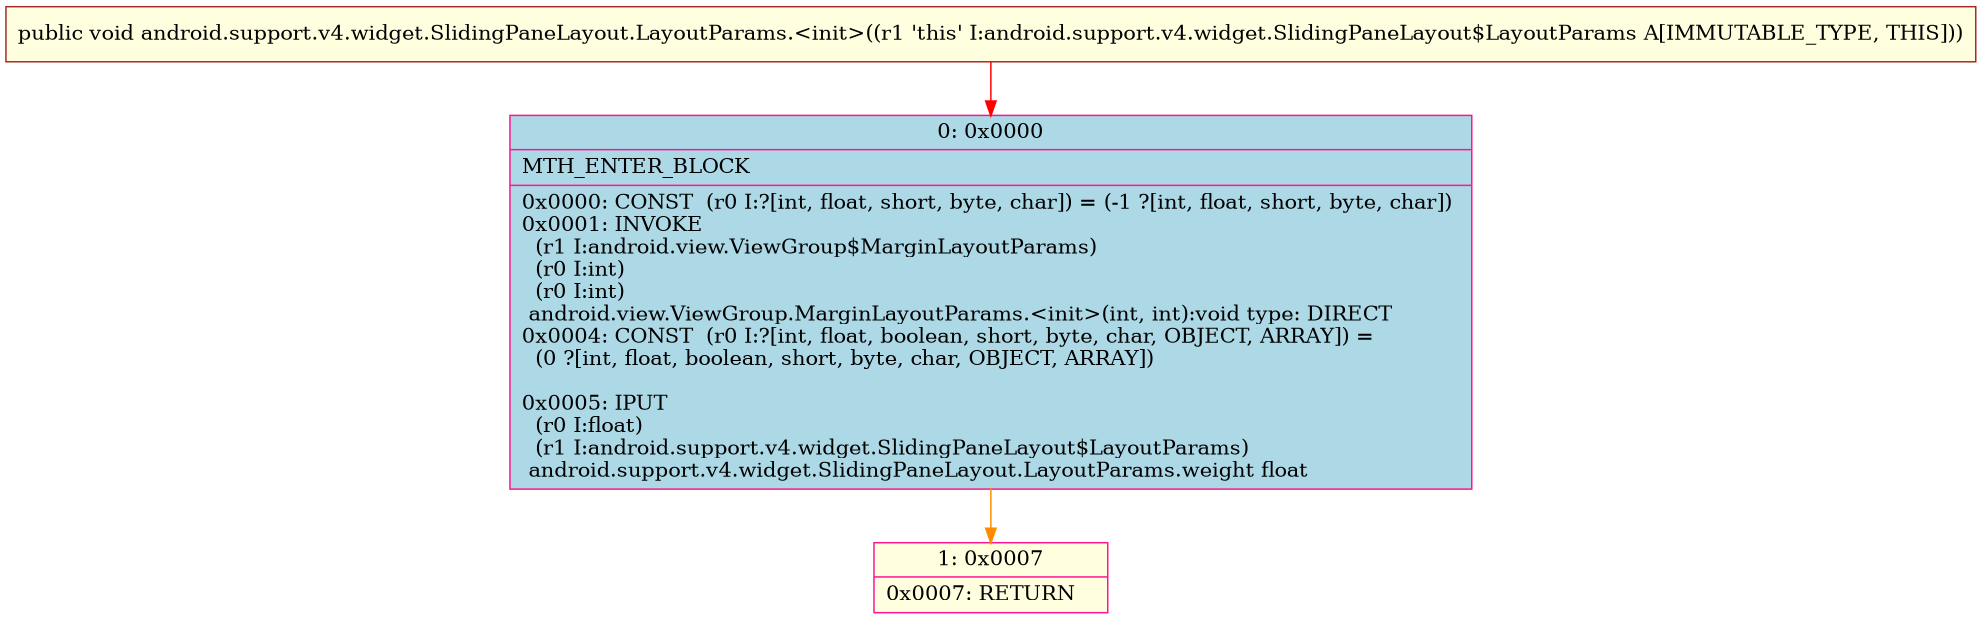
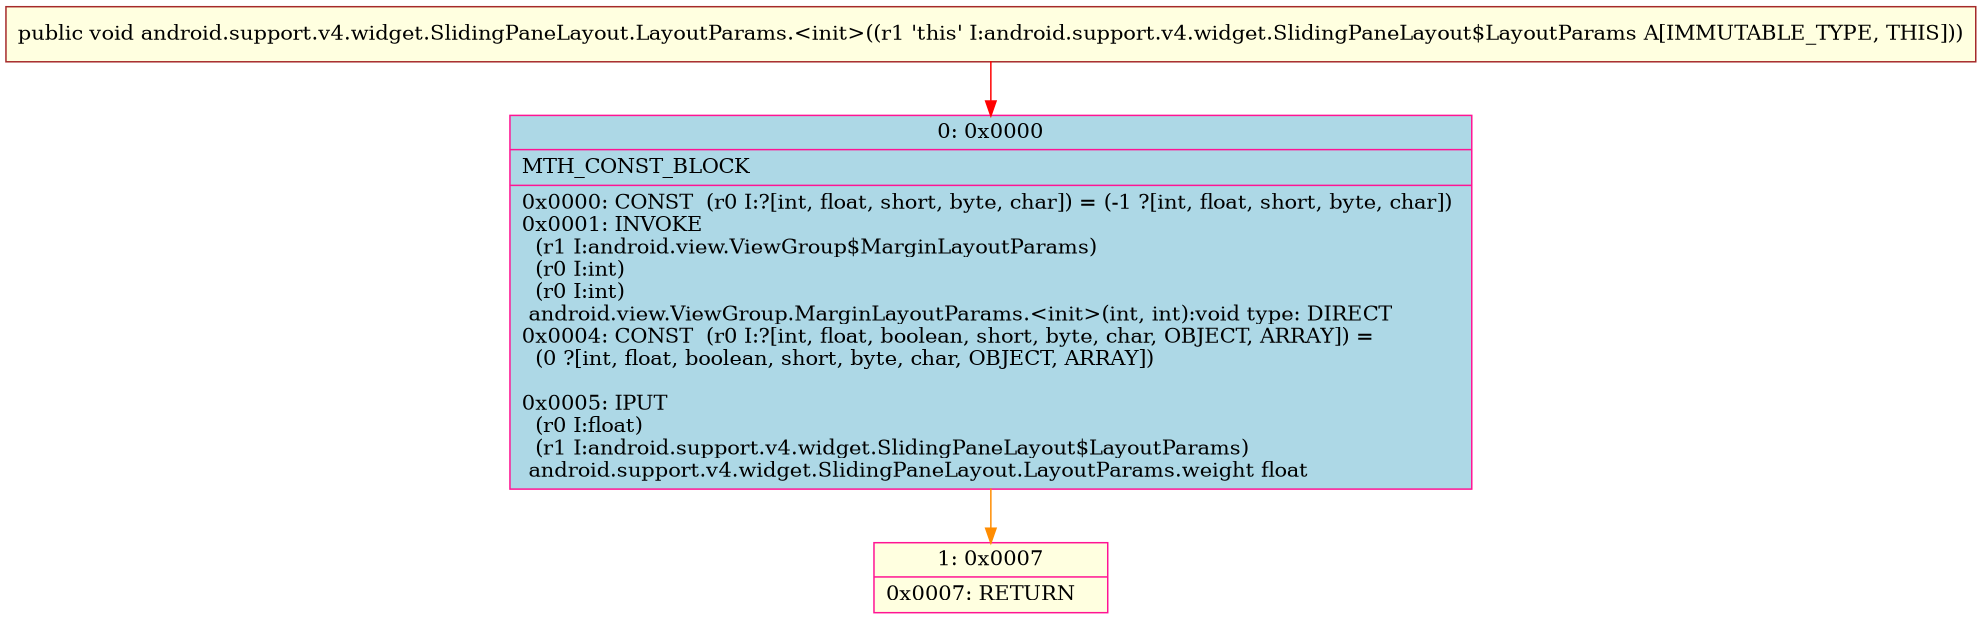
node "0: 0x0000": text "MTH_ENTER_BLOCK" -> "MTH_CONST_BLOCK"
